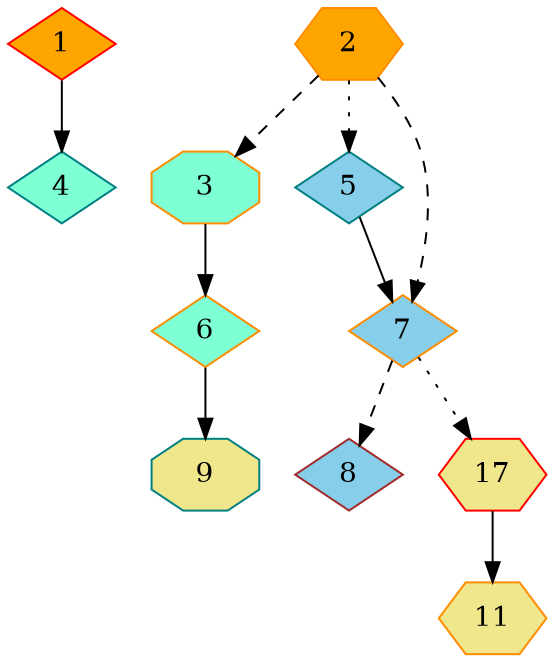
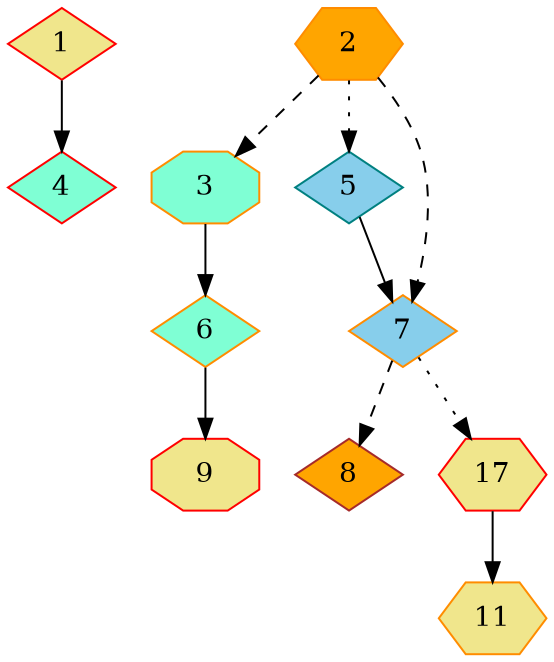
node "1": fillcolor orange -> khaki
node "4": color teal -> red
node "9": color teal -> red
node "8": fillcolor skyblue -> orange
